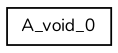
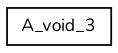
node "A_void_0": label "A_void_0" -> "A_void_3"
